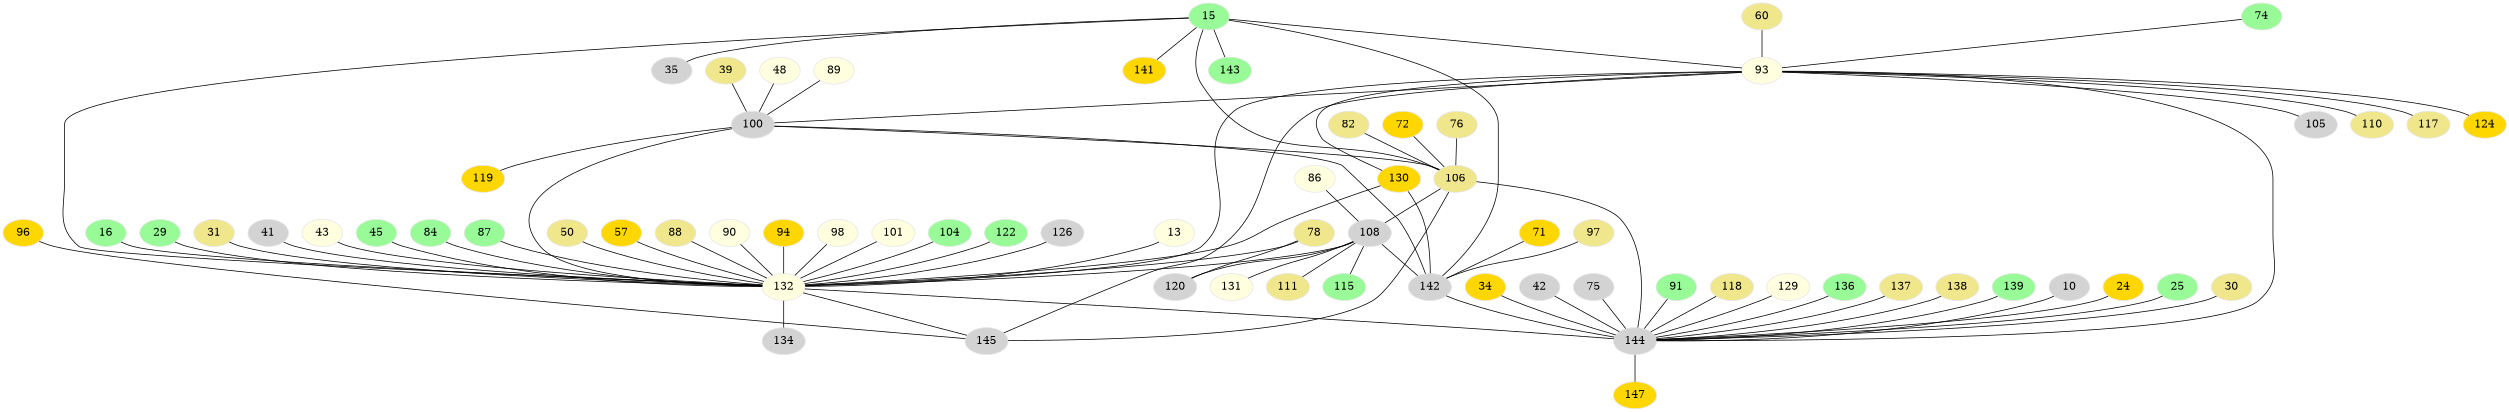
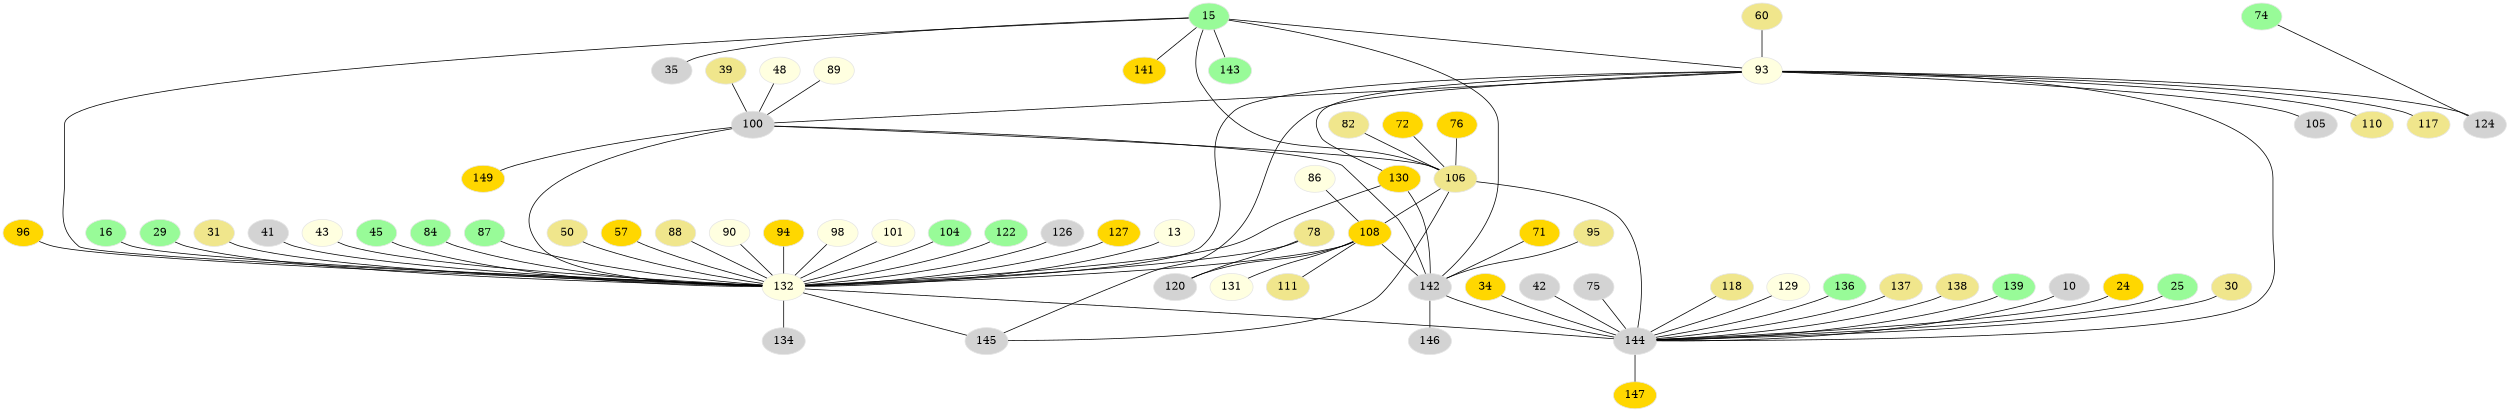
edge "74" -- "93": now "74" -- "124"
node "76": fillcolor khaki -> gold
node "124": fillcolor gold -> lightgrey
node "119": label "119" -> "149"
node "127": added
node "108": fillcolor lightgrey -> gold
node "97": label "97" -> "95"
node "115": removed
node "91": removed
edge "96" -- "145": now "96" -- "132"
node "146": added
